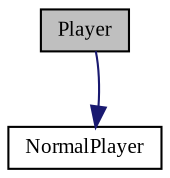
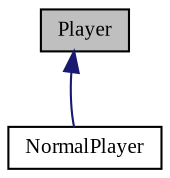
edge "Player" -> "NormalPlayer": reversed
